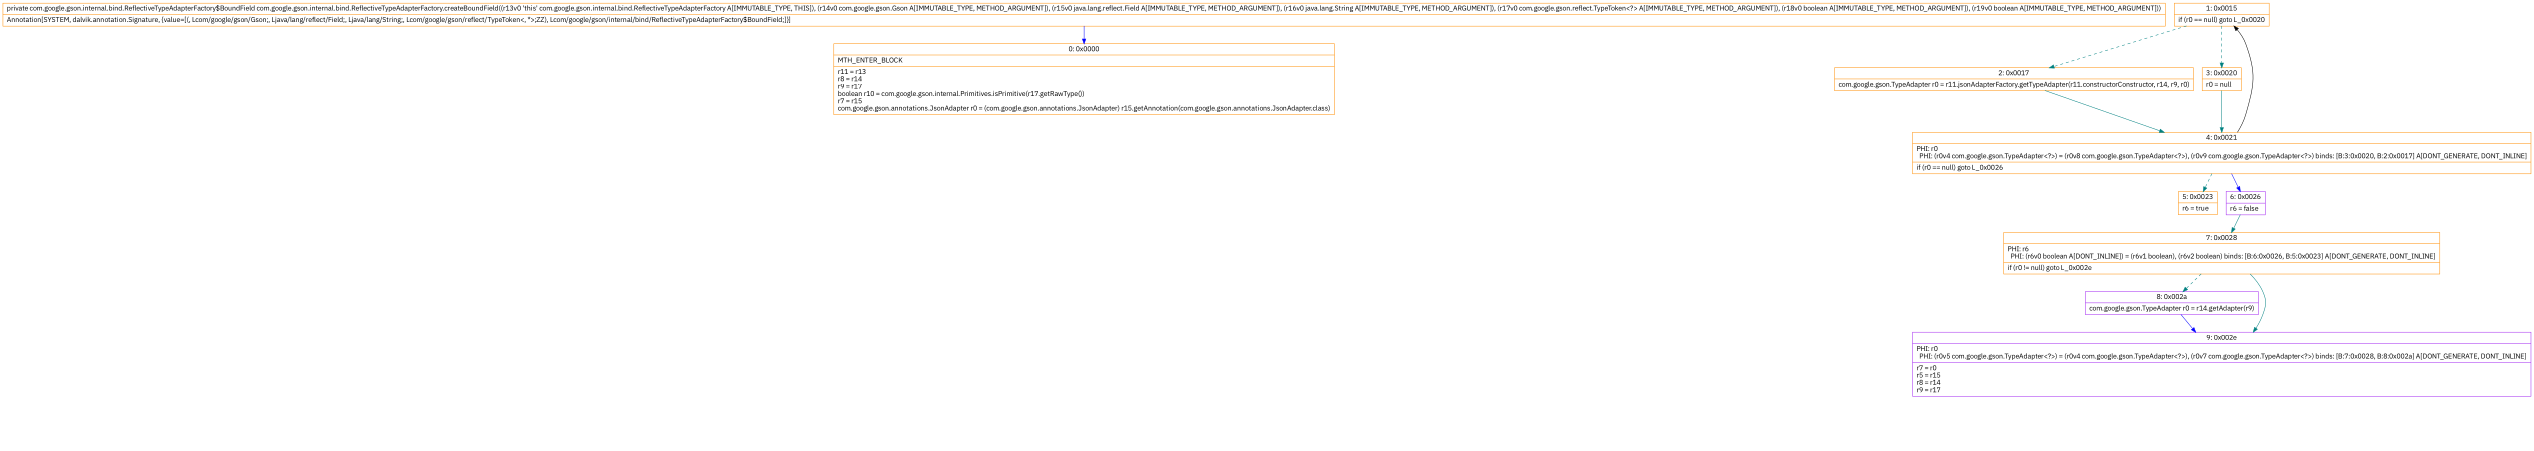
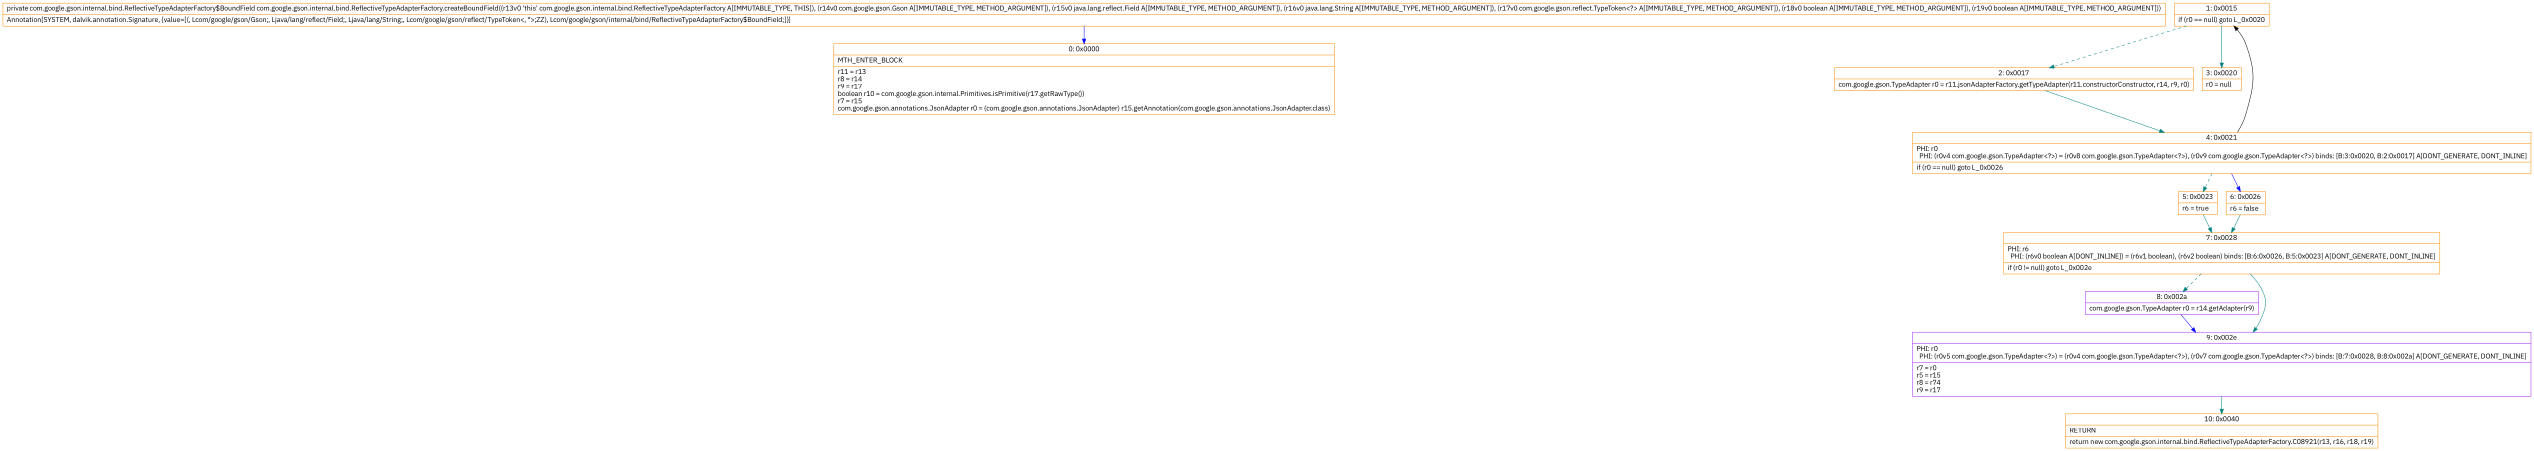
edge "1: 0x0015" -> "3: 0x0020": style dashed -> solid
edge "3: 0x0020" -> "4: 0x0021": removed
node "6: 0x0026": color purple -> darkorange
edge "5: 0x0023" -> "7: 0x0028": added
node "9: 0x002e": text "r8 = r14" -> "r8 = r74"
node "10: 0x0040": added
